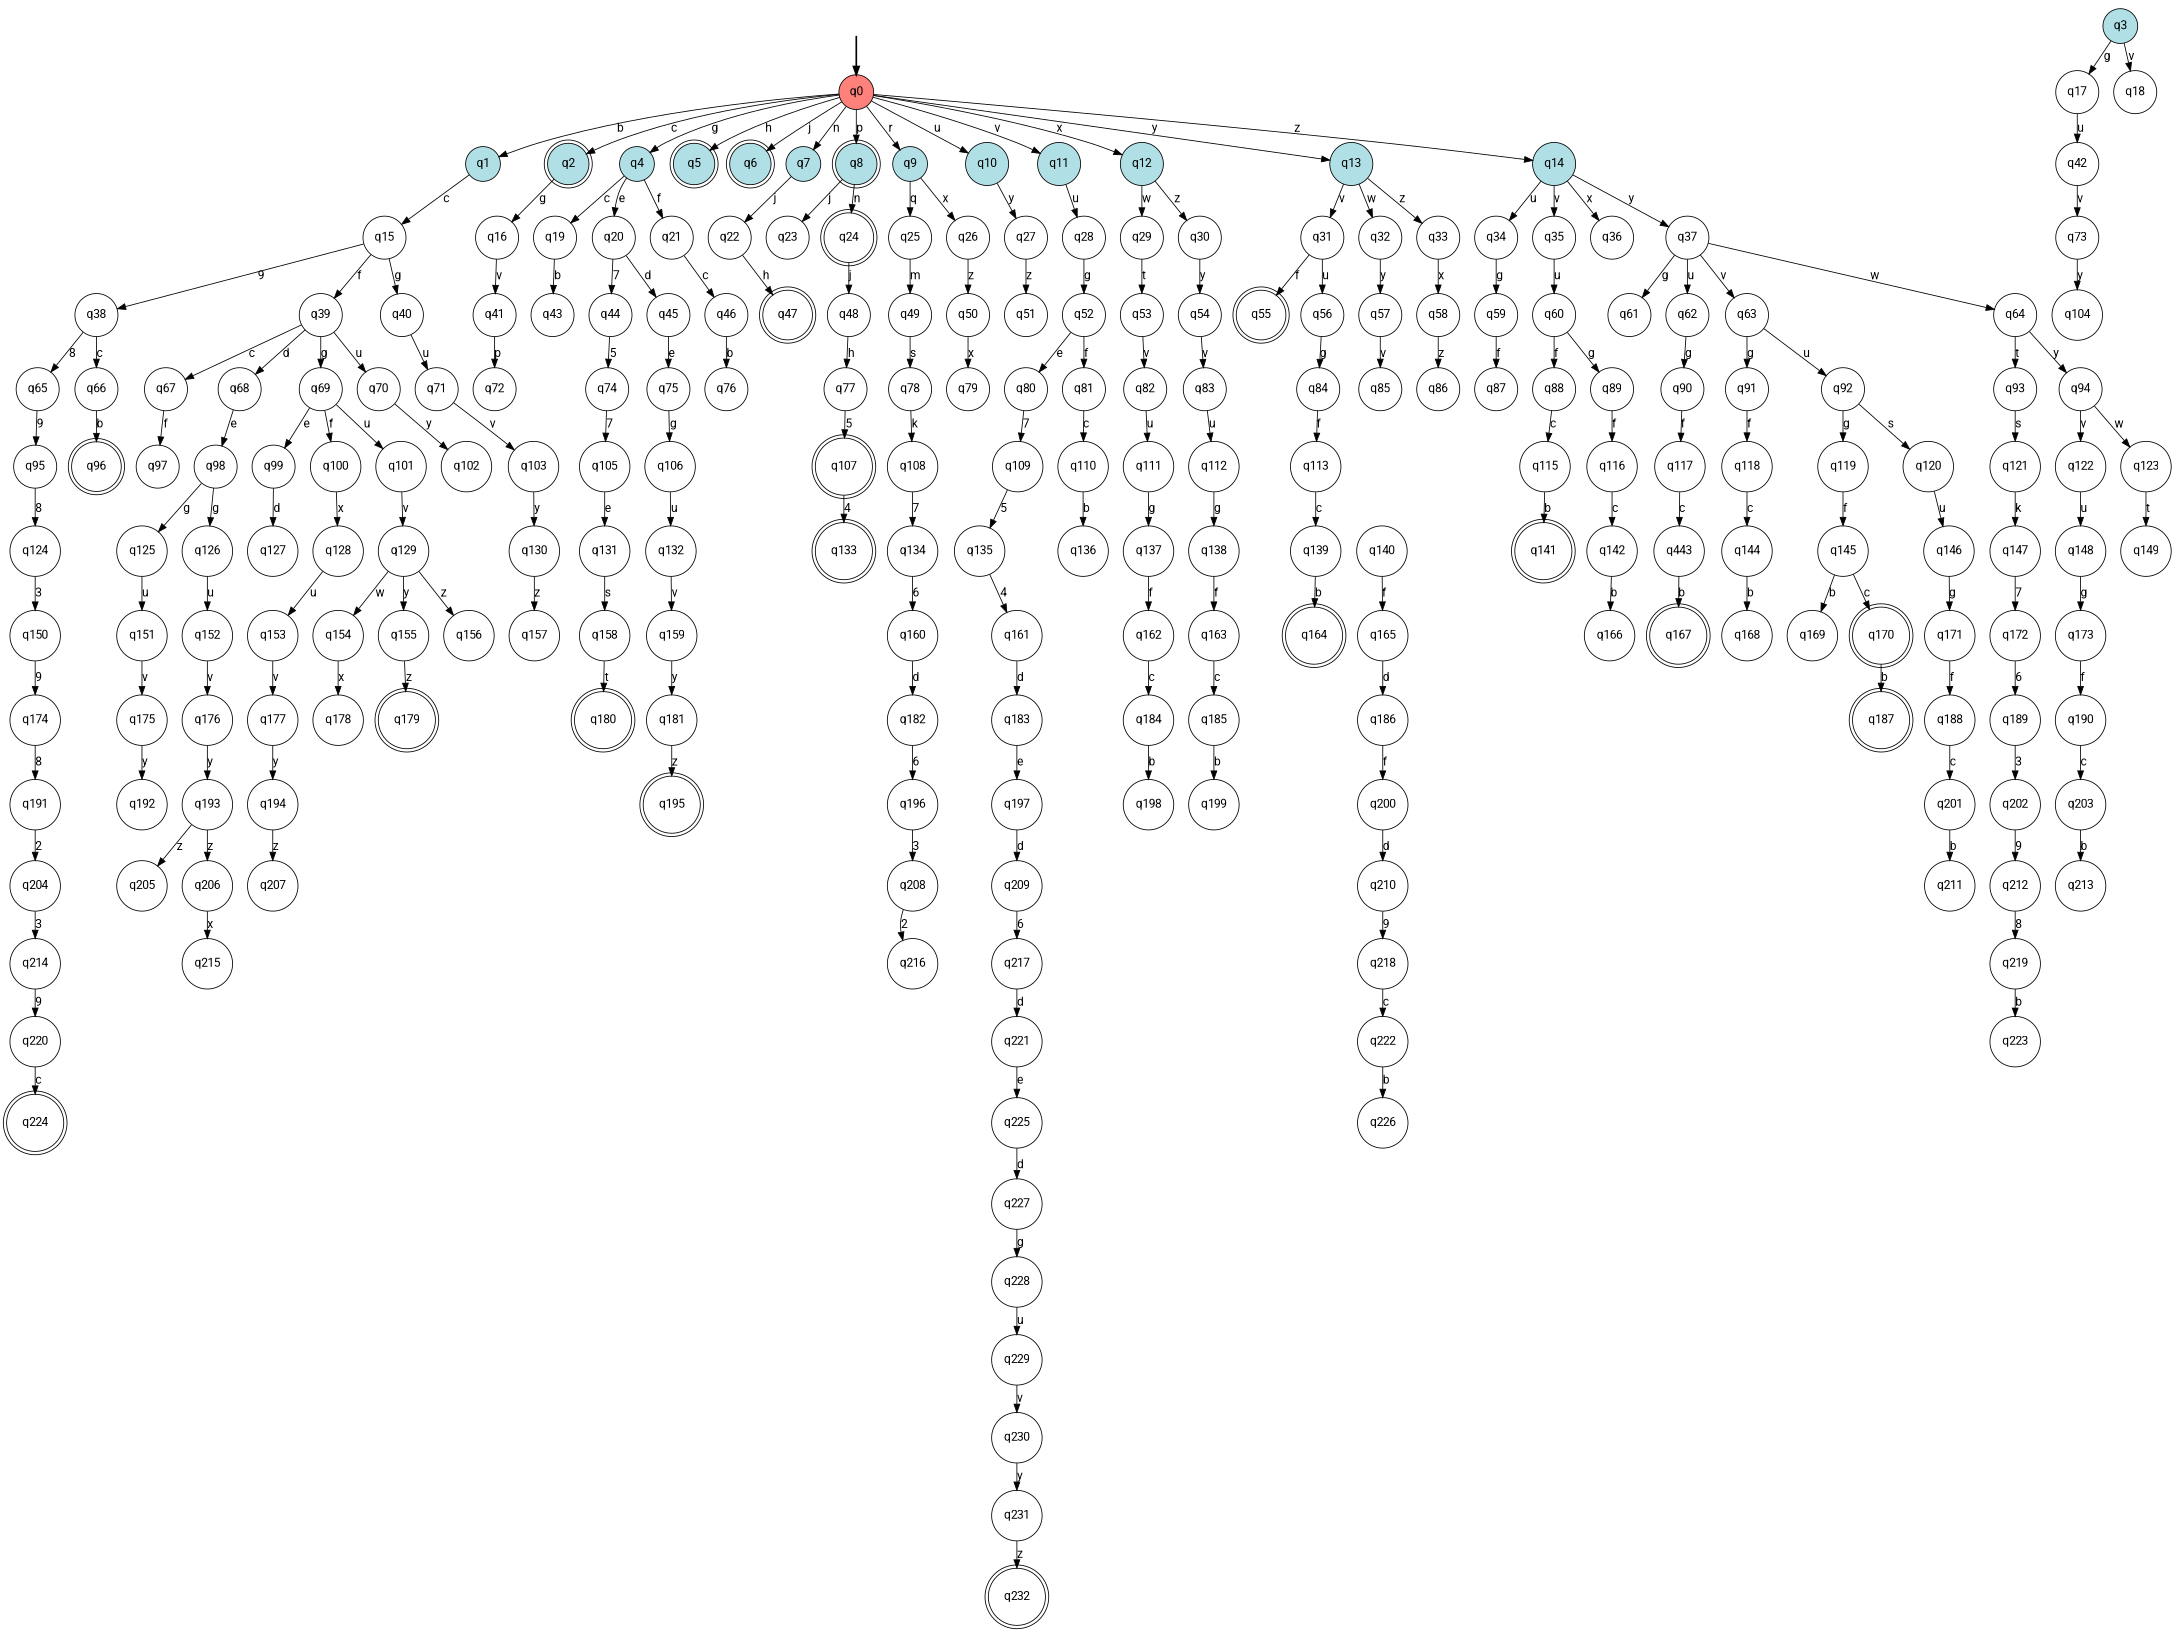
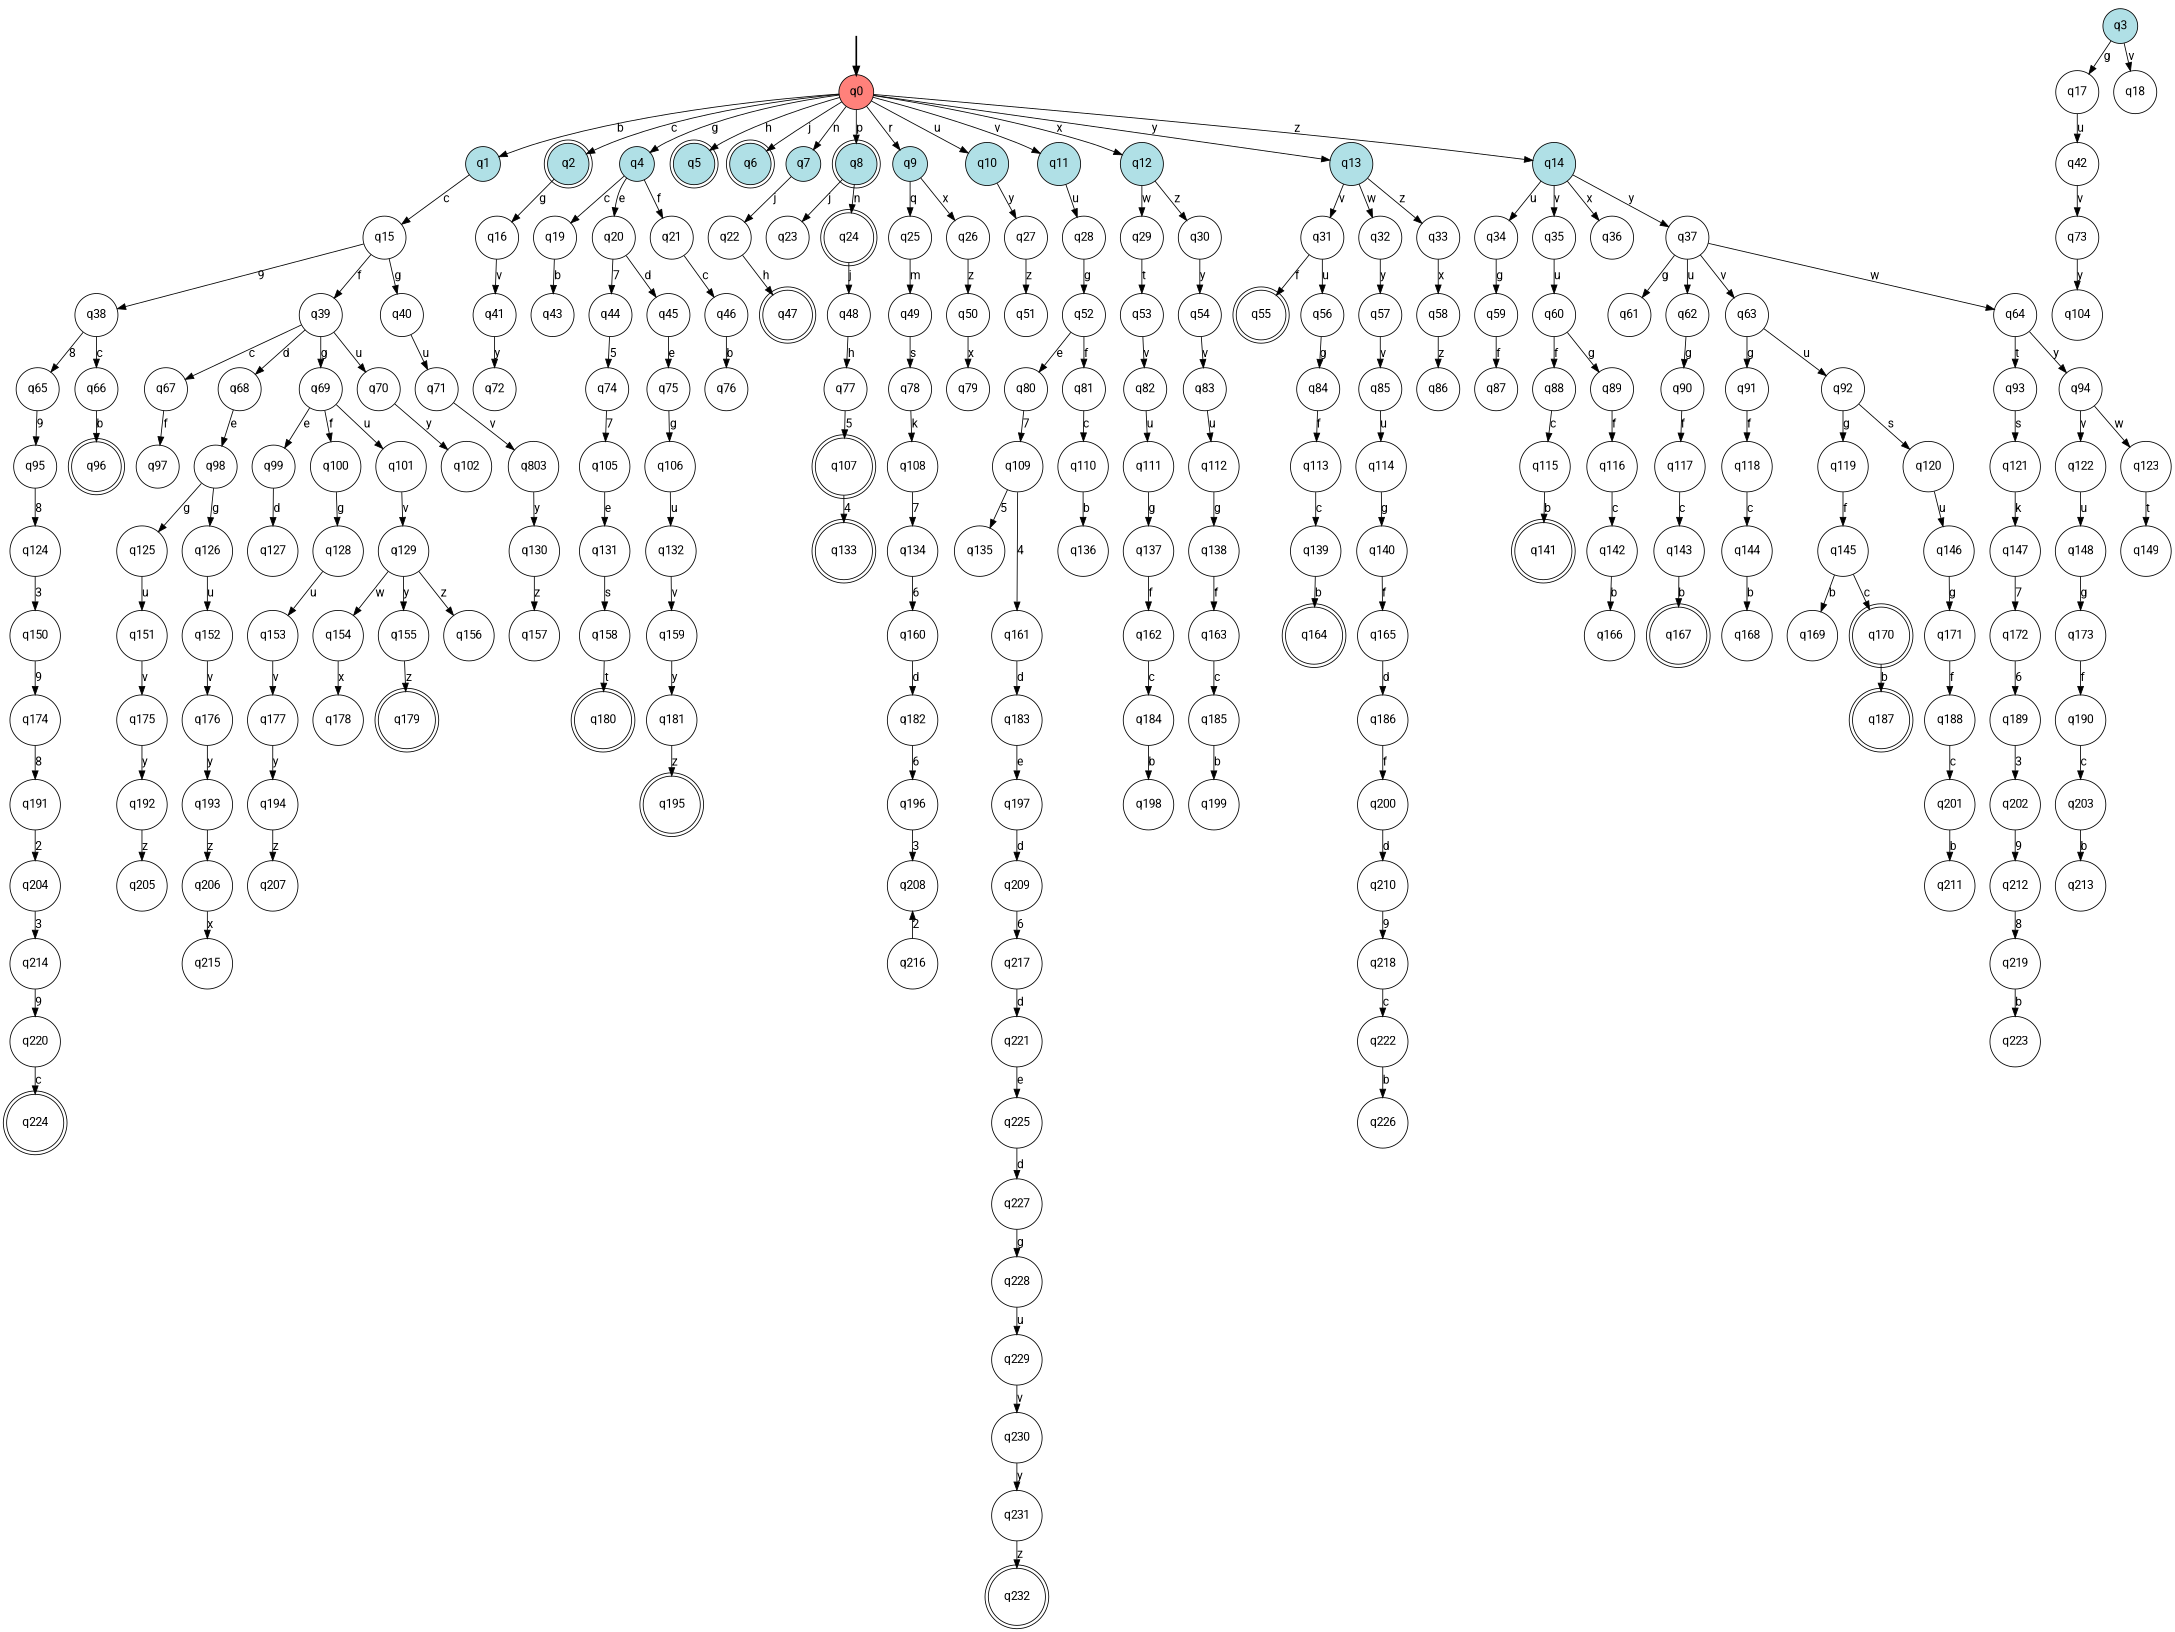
edge "q41" -> "q72": label "p" -> "y"
node "q103": label "q103" -> "q803"
node "q114": added
edge "q100" -> "q128": label "x" -> "g"
node "q443": label "q443" -> "q143"
edge "q135" -> "q161": now "q109" -> "q161"
edge "q193" -> "q205": now "q192" -> "q205"
edge "q208" -> "q216": reversed
